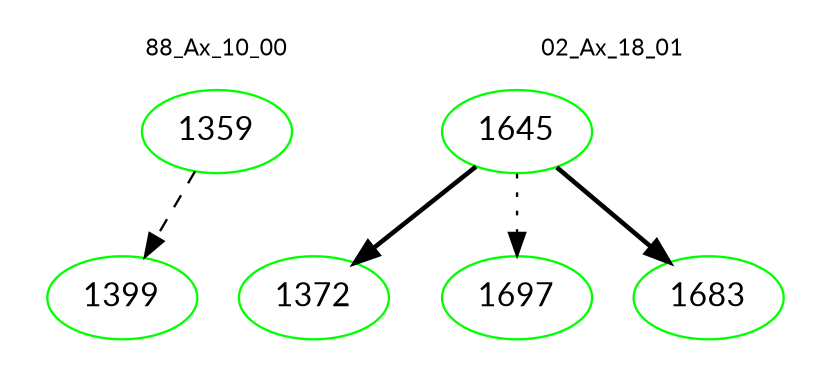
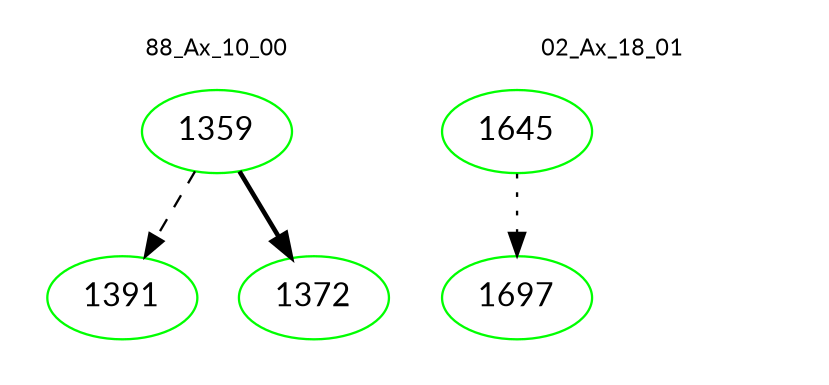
edge "1645" -> "1372": now "1359" -> "1372"
node "1399": label "1399" -> "1391"
node "1683": removed
